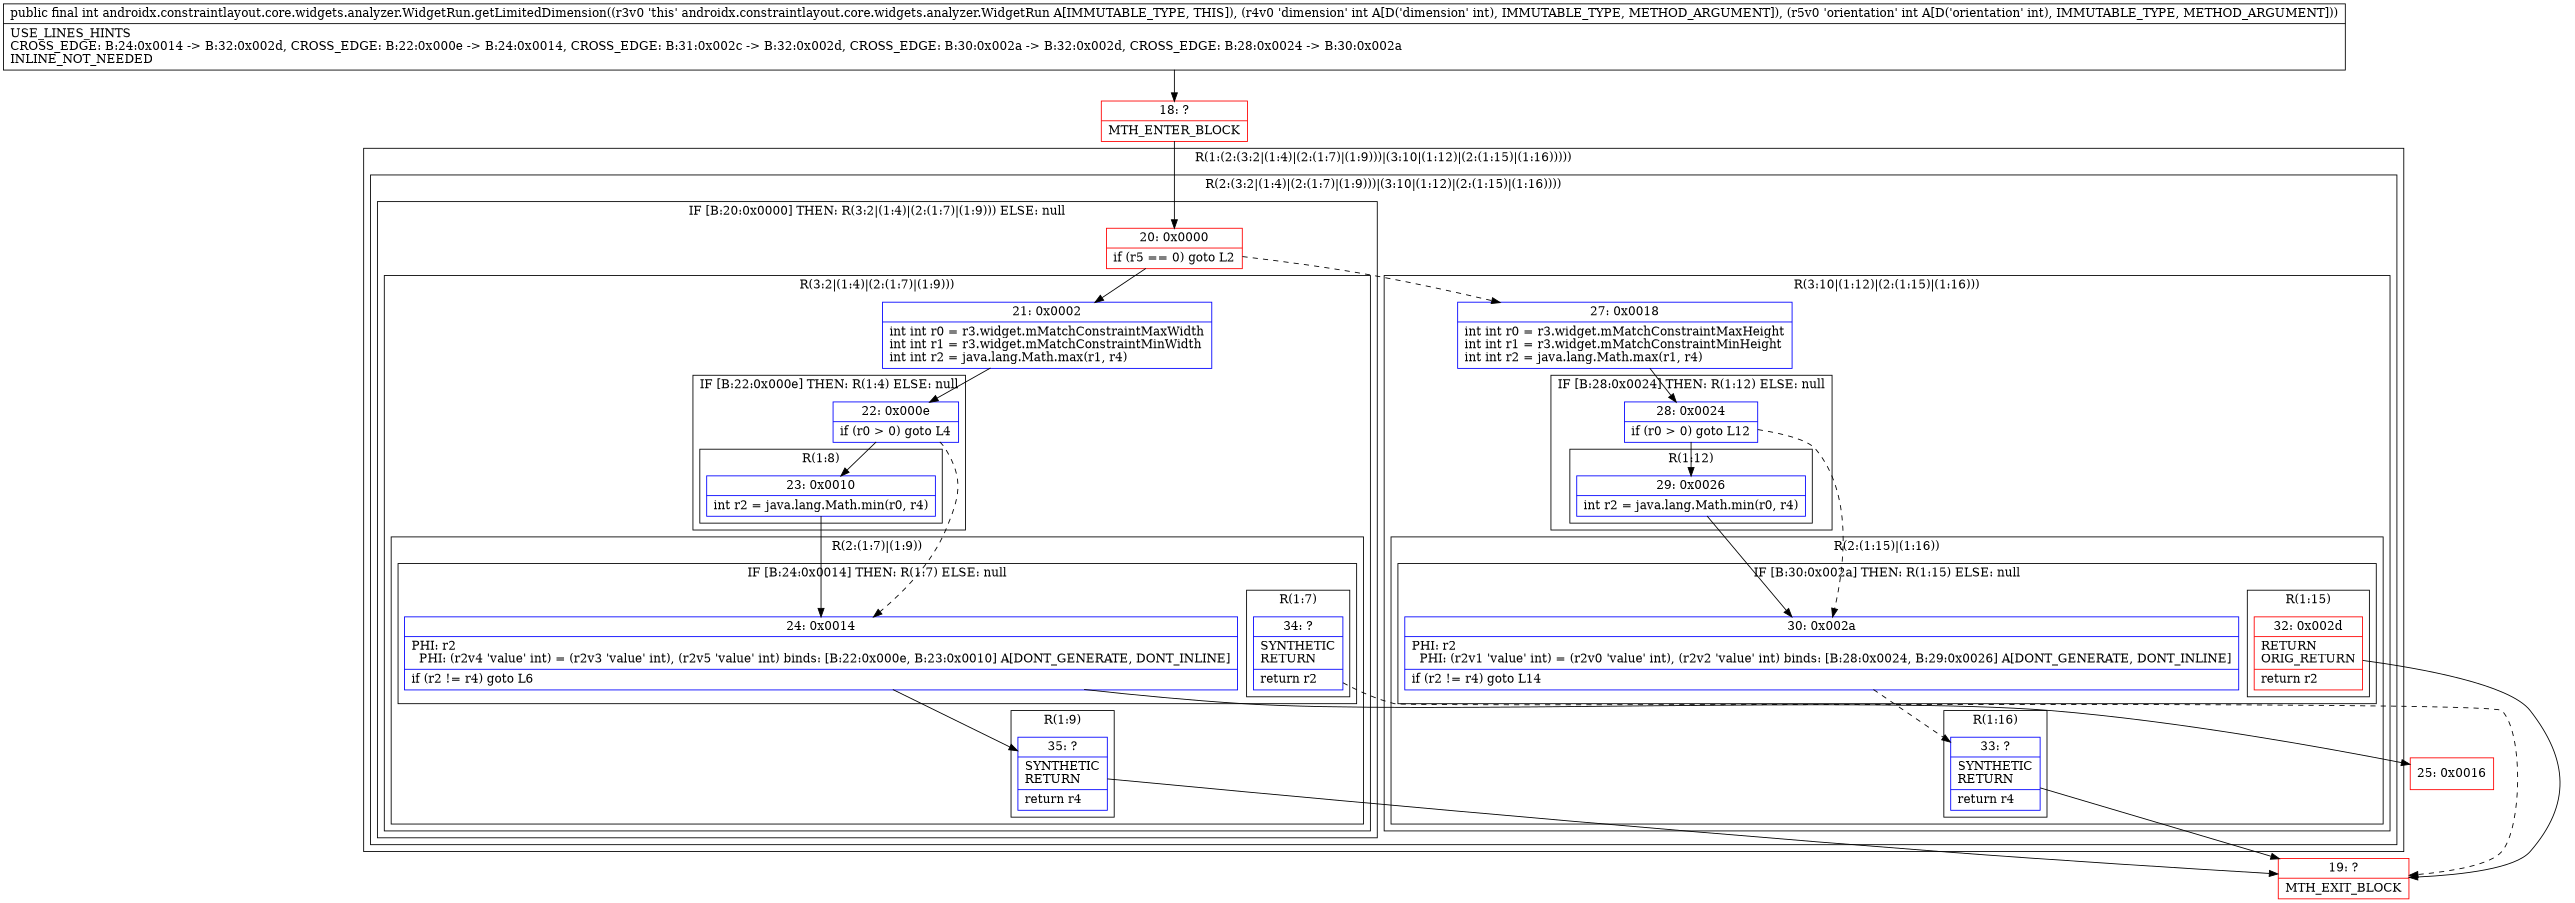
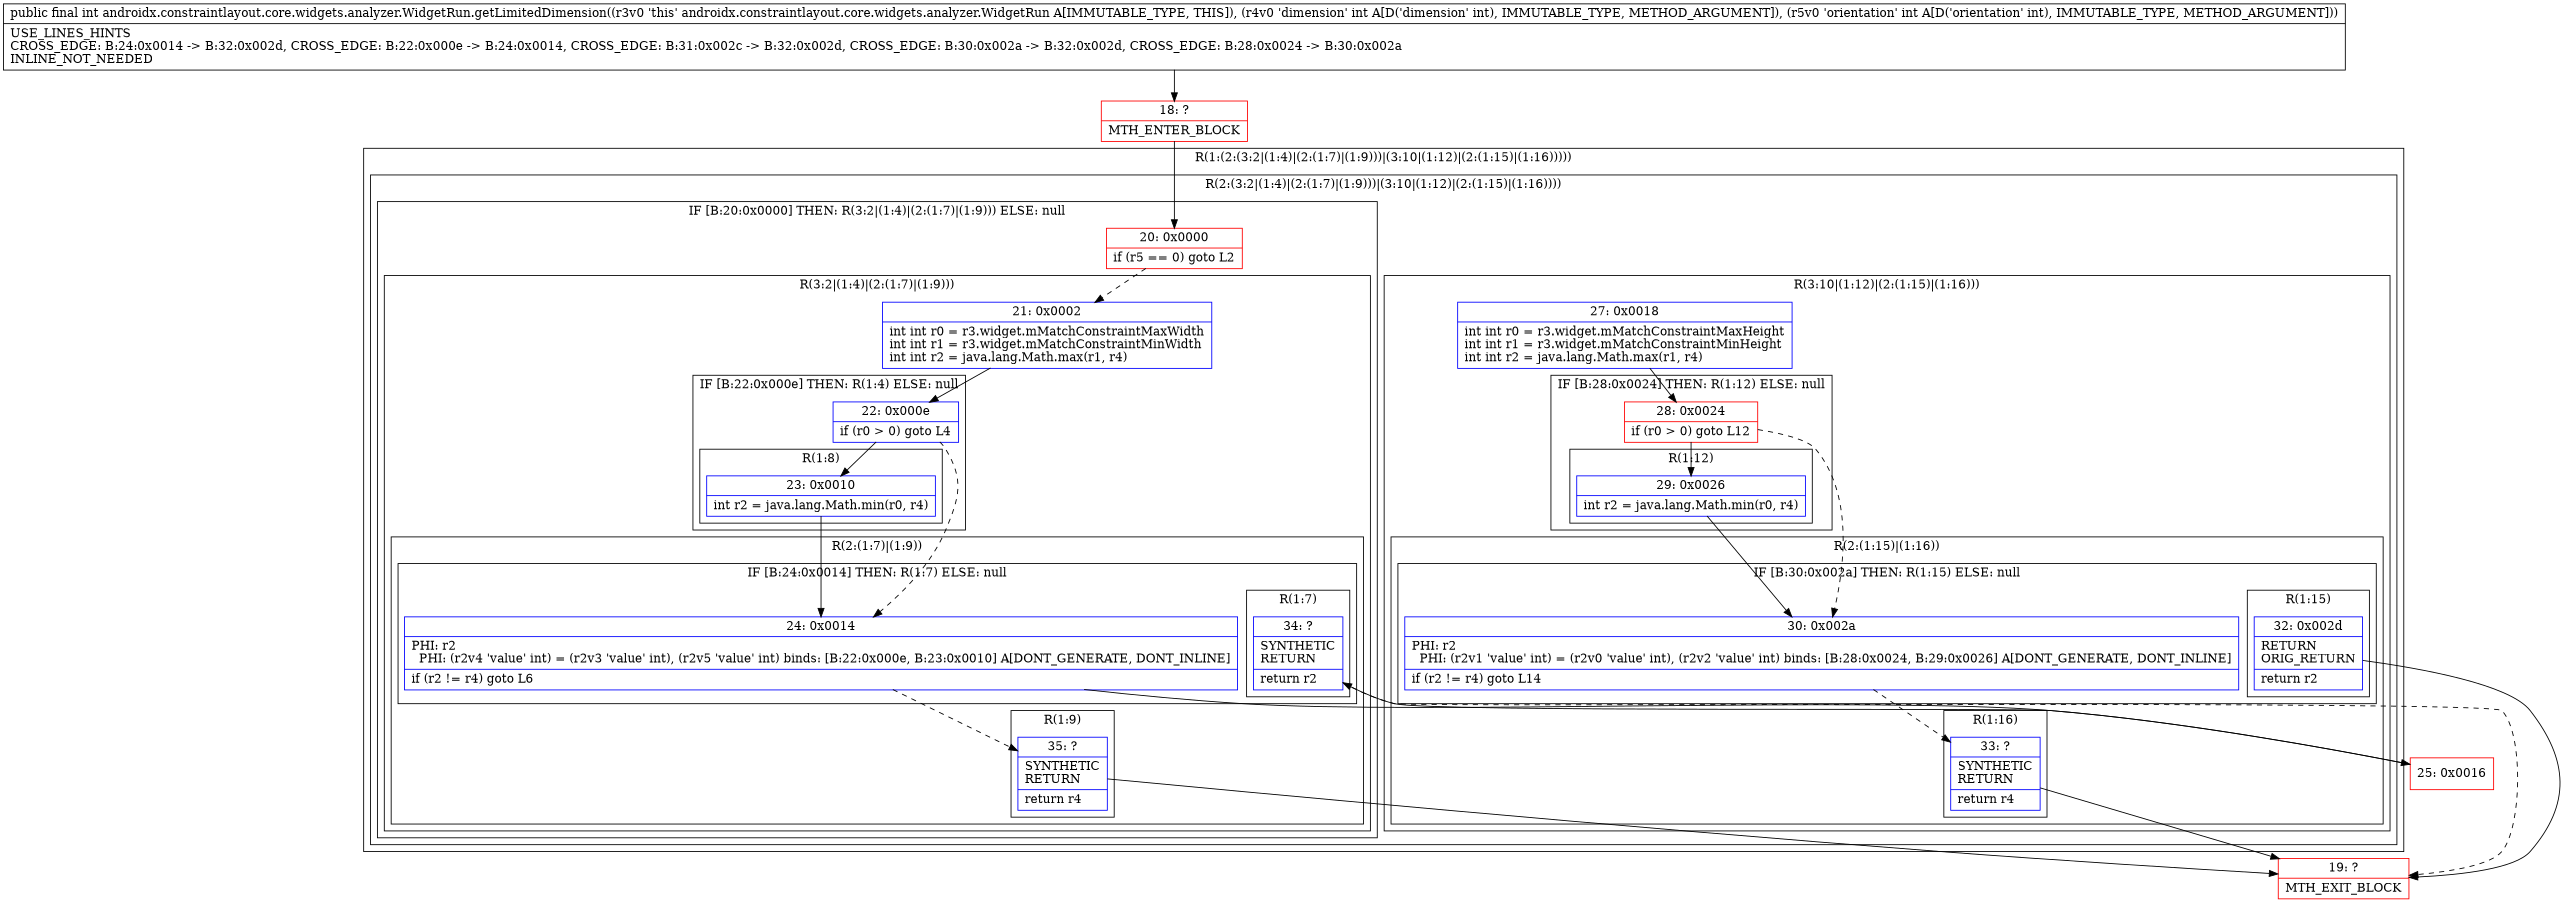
edge "20: 0x0000" -> "27: 0x0018": removed
edge "20: 0x0000" -> "21: 0x0002": style solid -> dashed
node "28: 0x0024": color blue -> red
node "32: 0x002d": color red -> blue
edge "25: 0x0016" -> "34: ?": added
edge "24: 0x0014" -> "35: ?": style solid -> dashed
